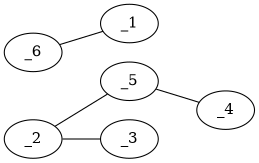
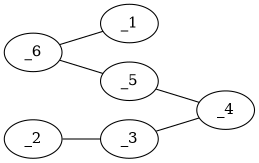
edge "_5" -- "_2": now "_5" -- "_6"
edge "_4" -- "_3": added
